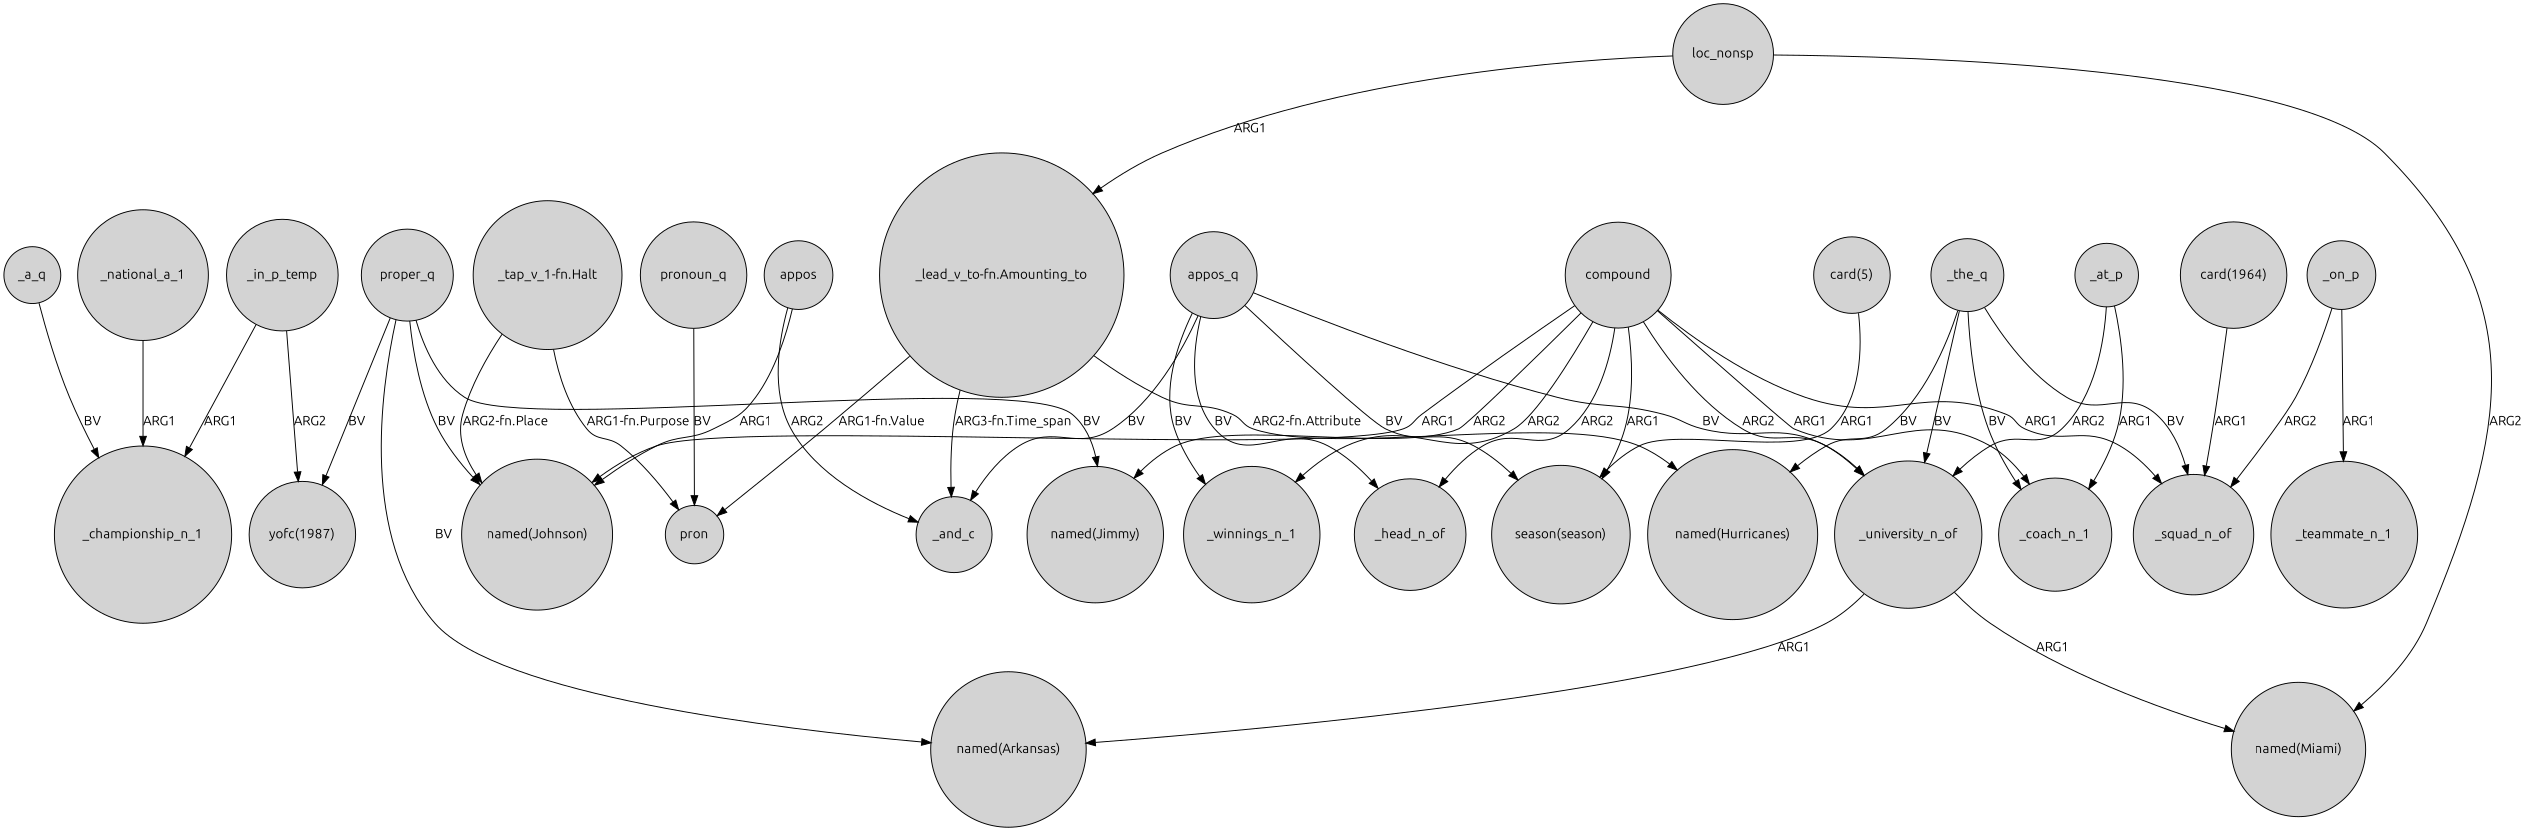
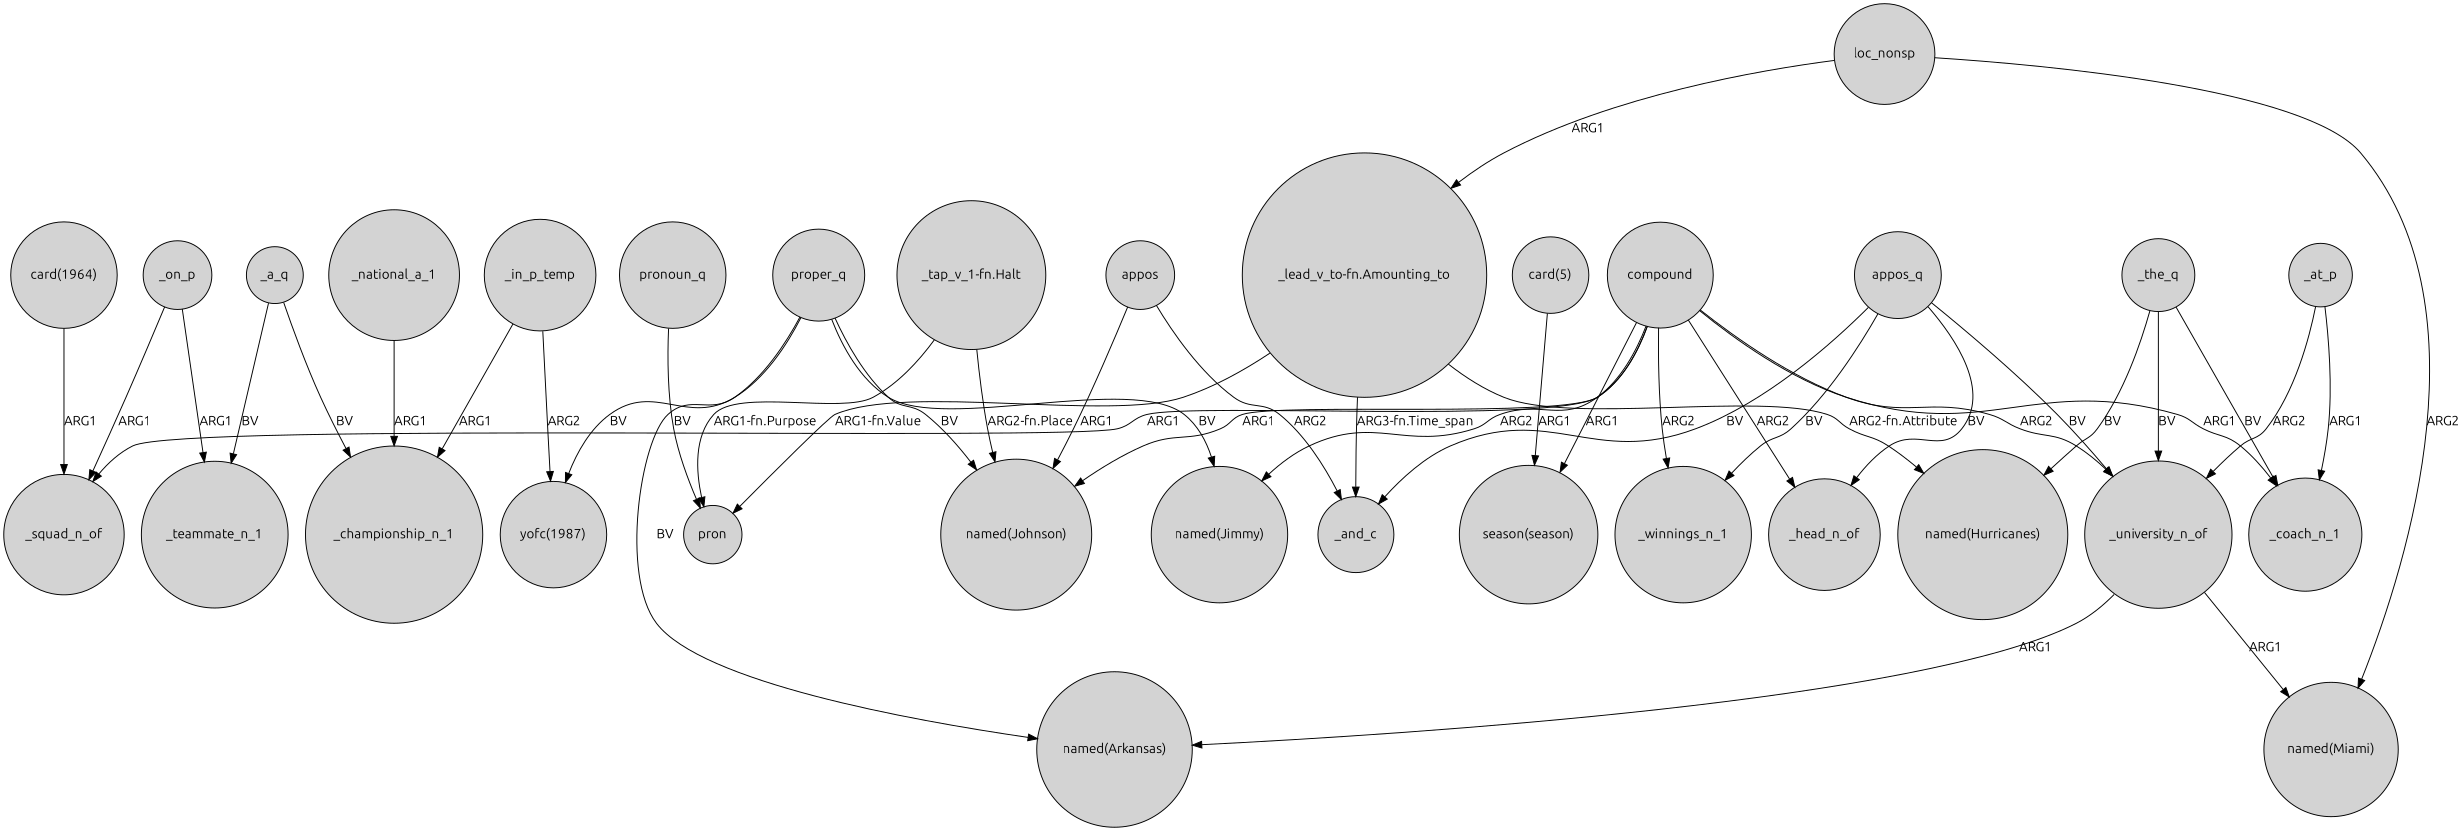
edge "_a_q" -> "_teammate_n_1": added, label "BV"
edge "_the_q" -> "_squad_n_of": removed, label "BV"
edge "appos_q" -> "season(season)": removed, label "BV"
edge "_on_p" -> "_squad_n_of": label "ARG2" -> "ARG1"
